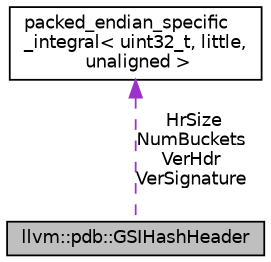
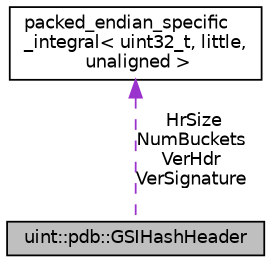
node "llvm::pdb::GSIHashHeader": label "llvm::pdb::GSIHashHeader" -> "uint::pdb::GSIHashHeader"
